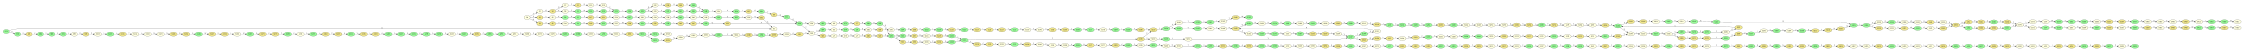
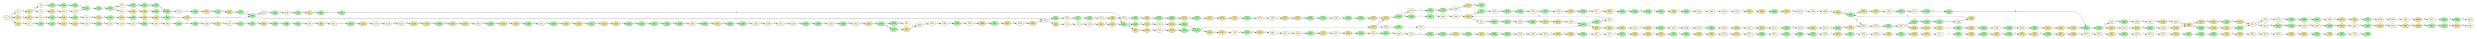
edge "S72" -> "S67": reversed
node "S194": fillcolor palegreen -> lightyellow
